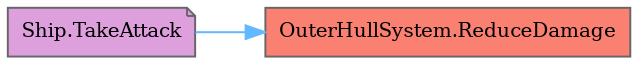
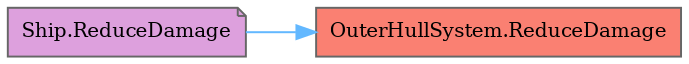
node "Ship.TakeAttack": label "Ship.TakeAttack" -> "Ship.ReduceDamage"
